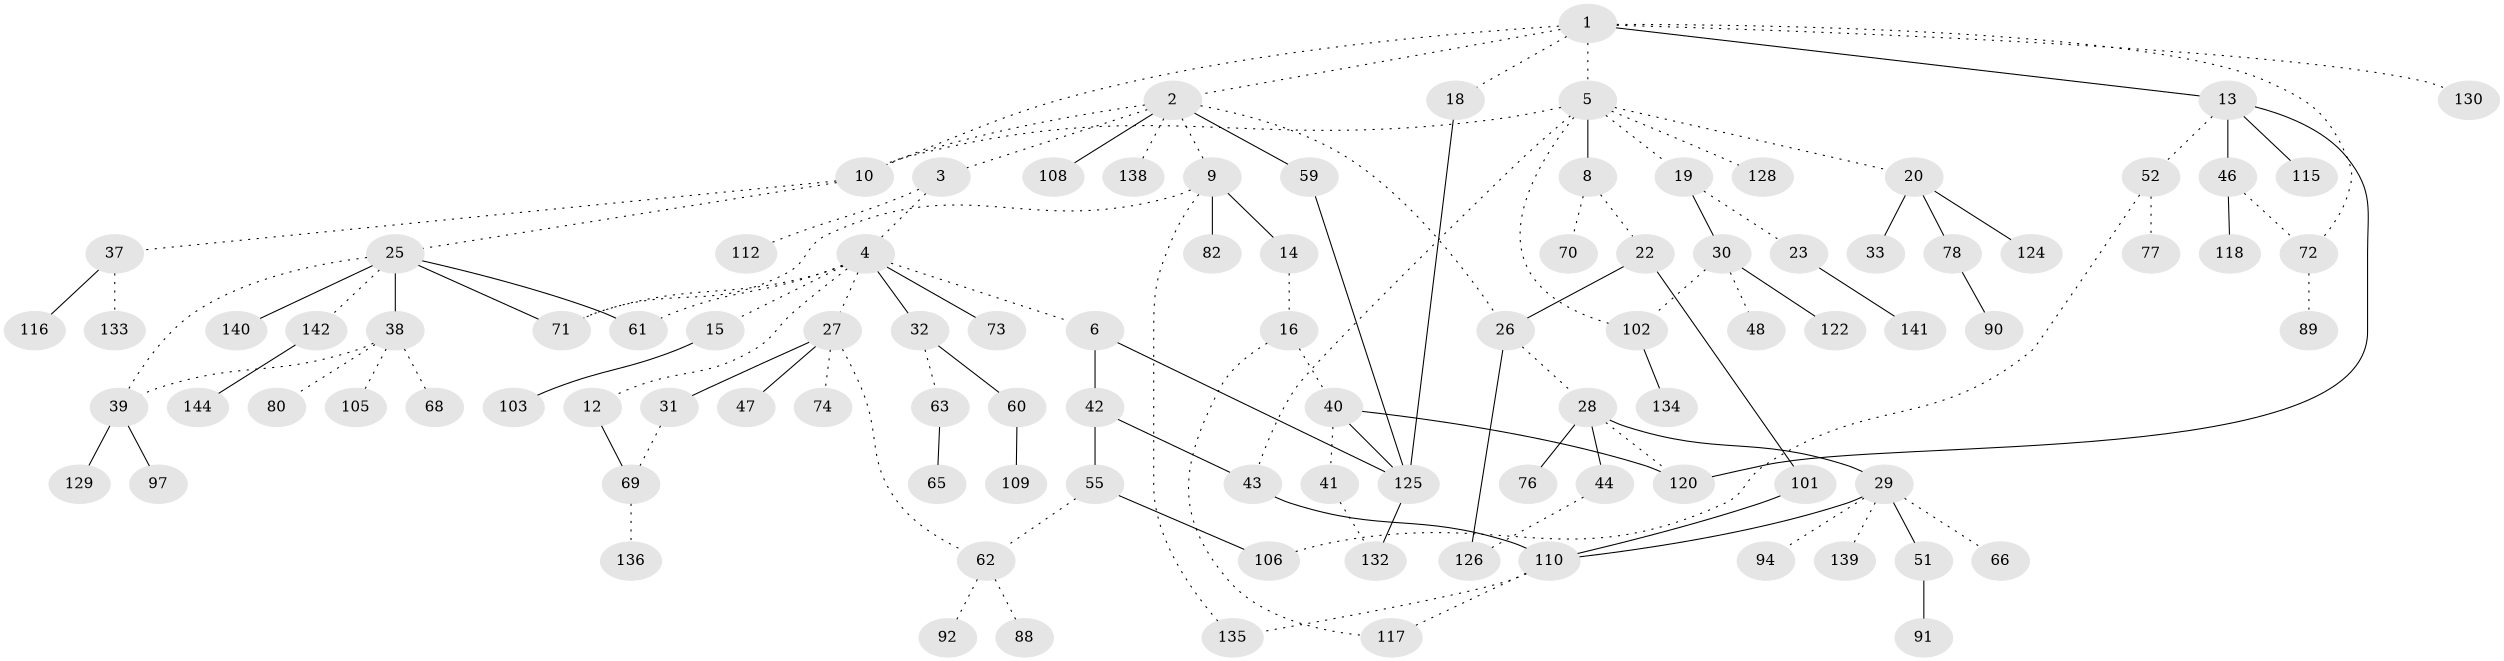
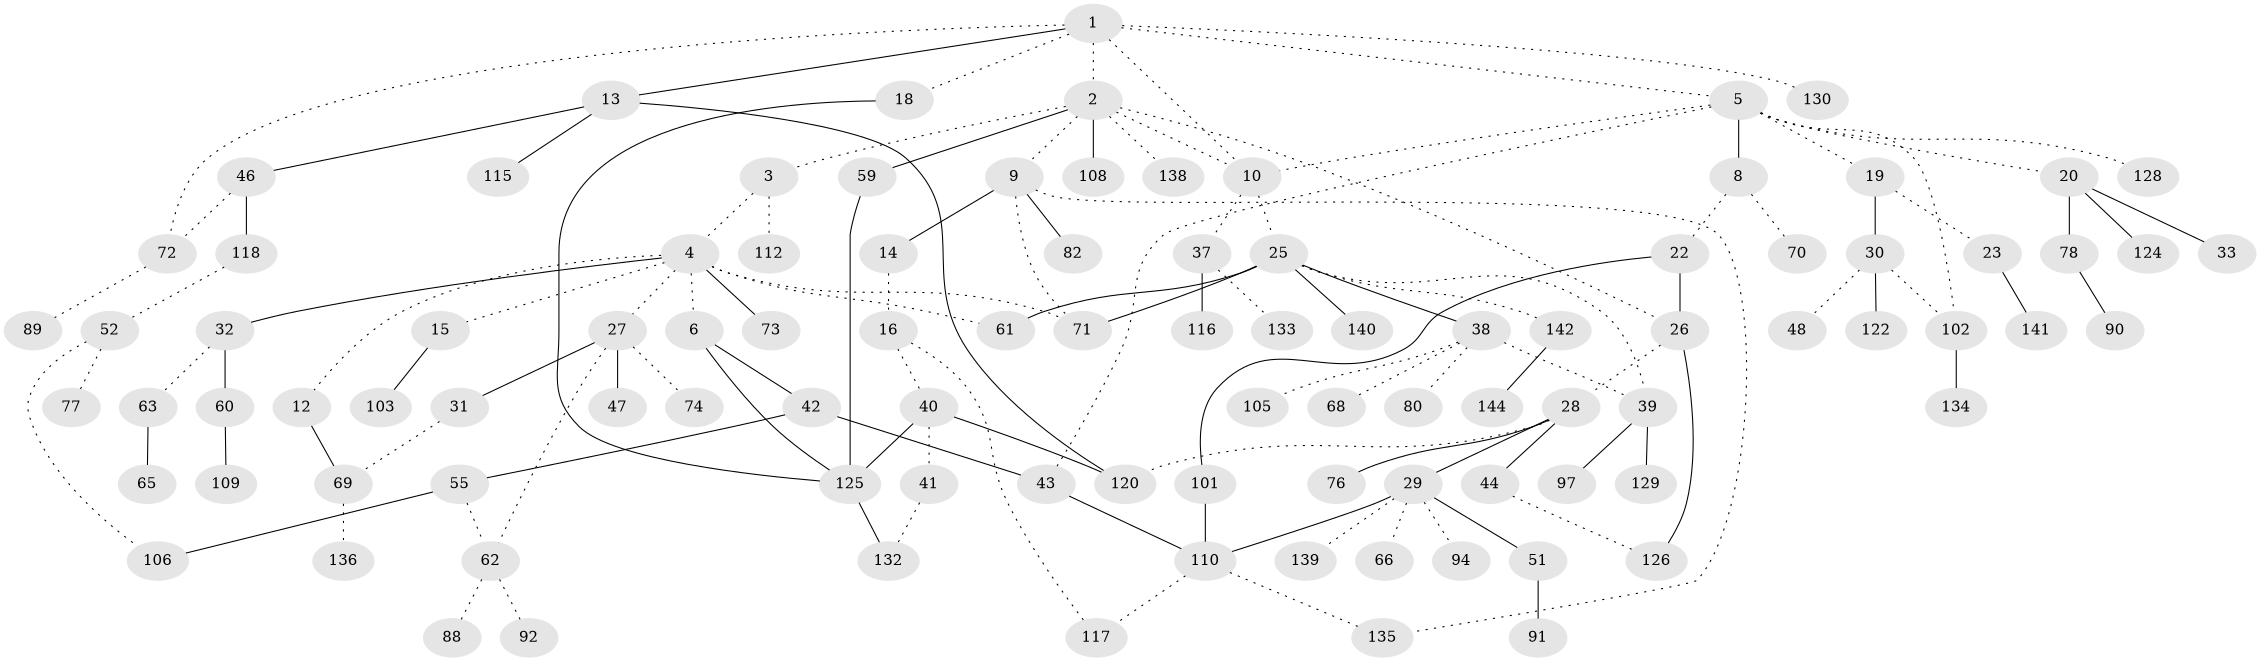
edge "13" -- "52": now "118" -- "52"
